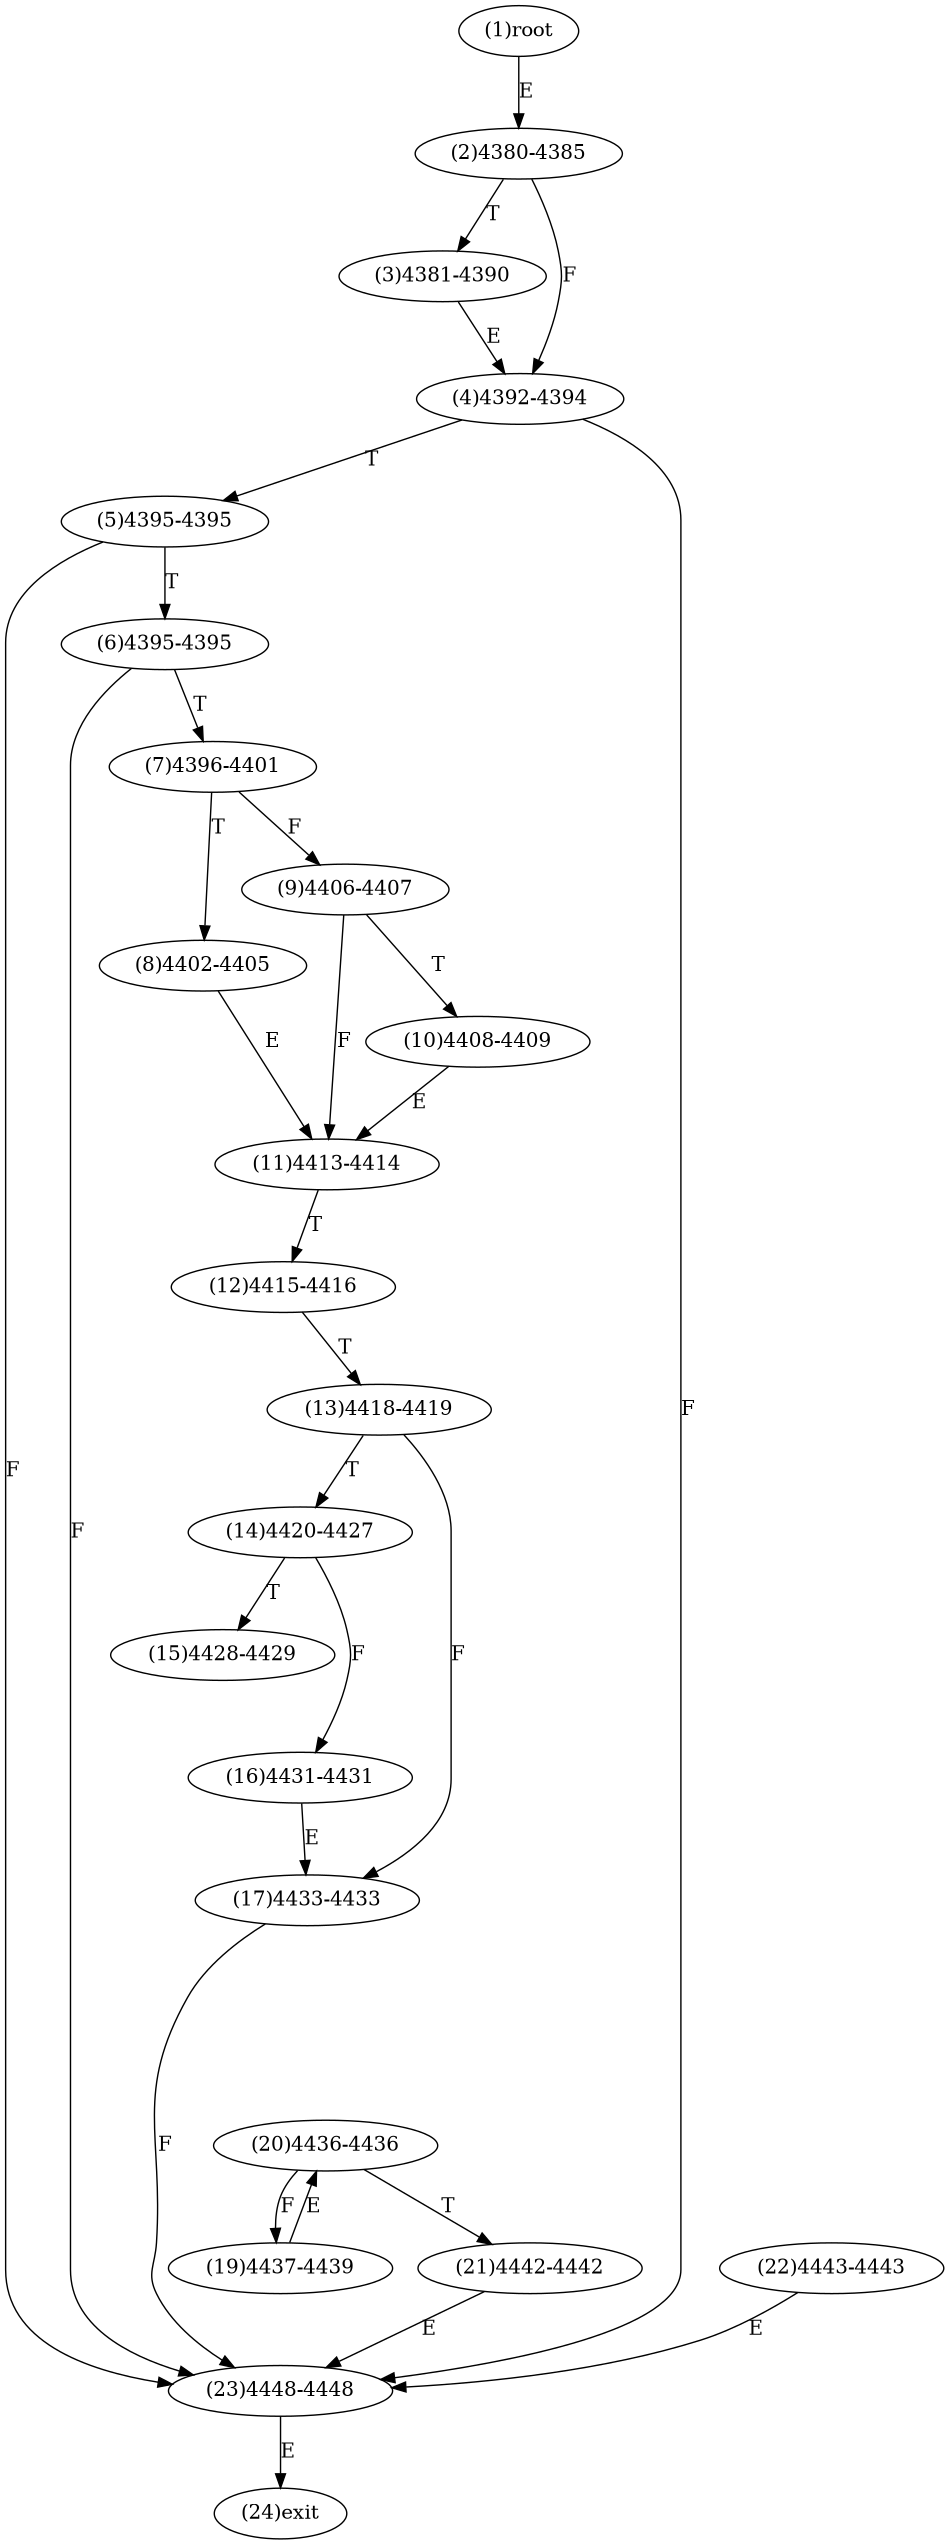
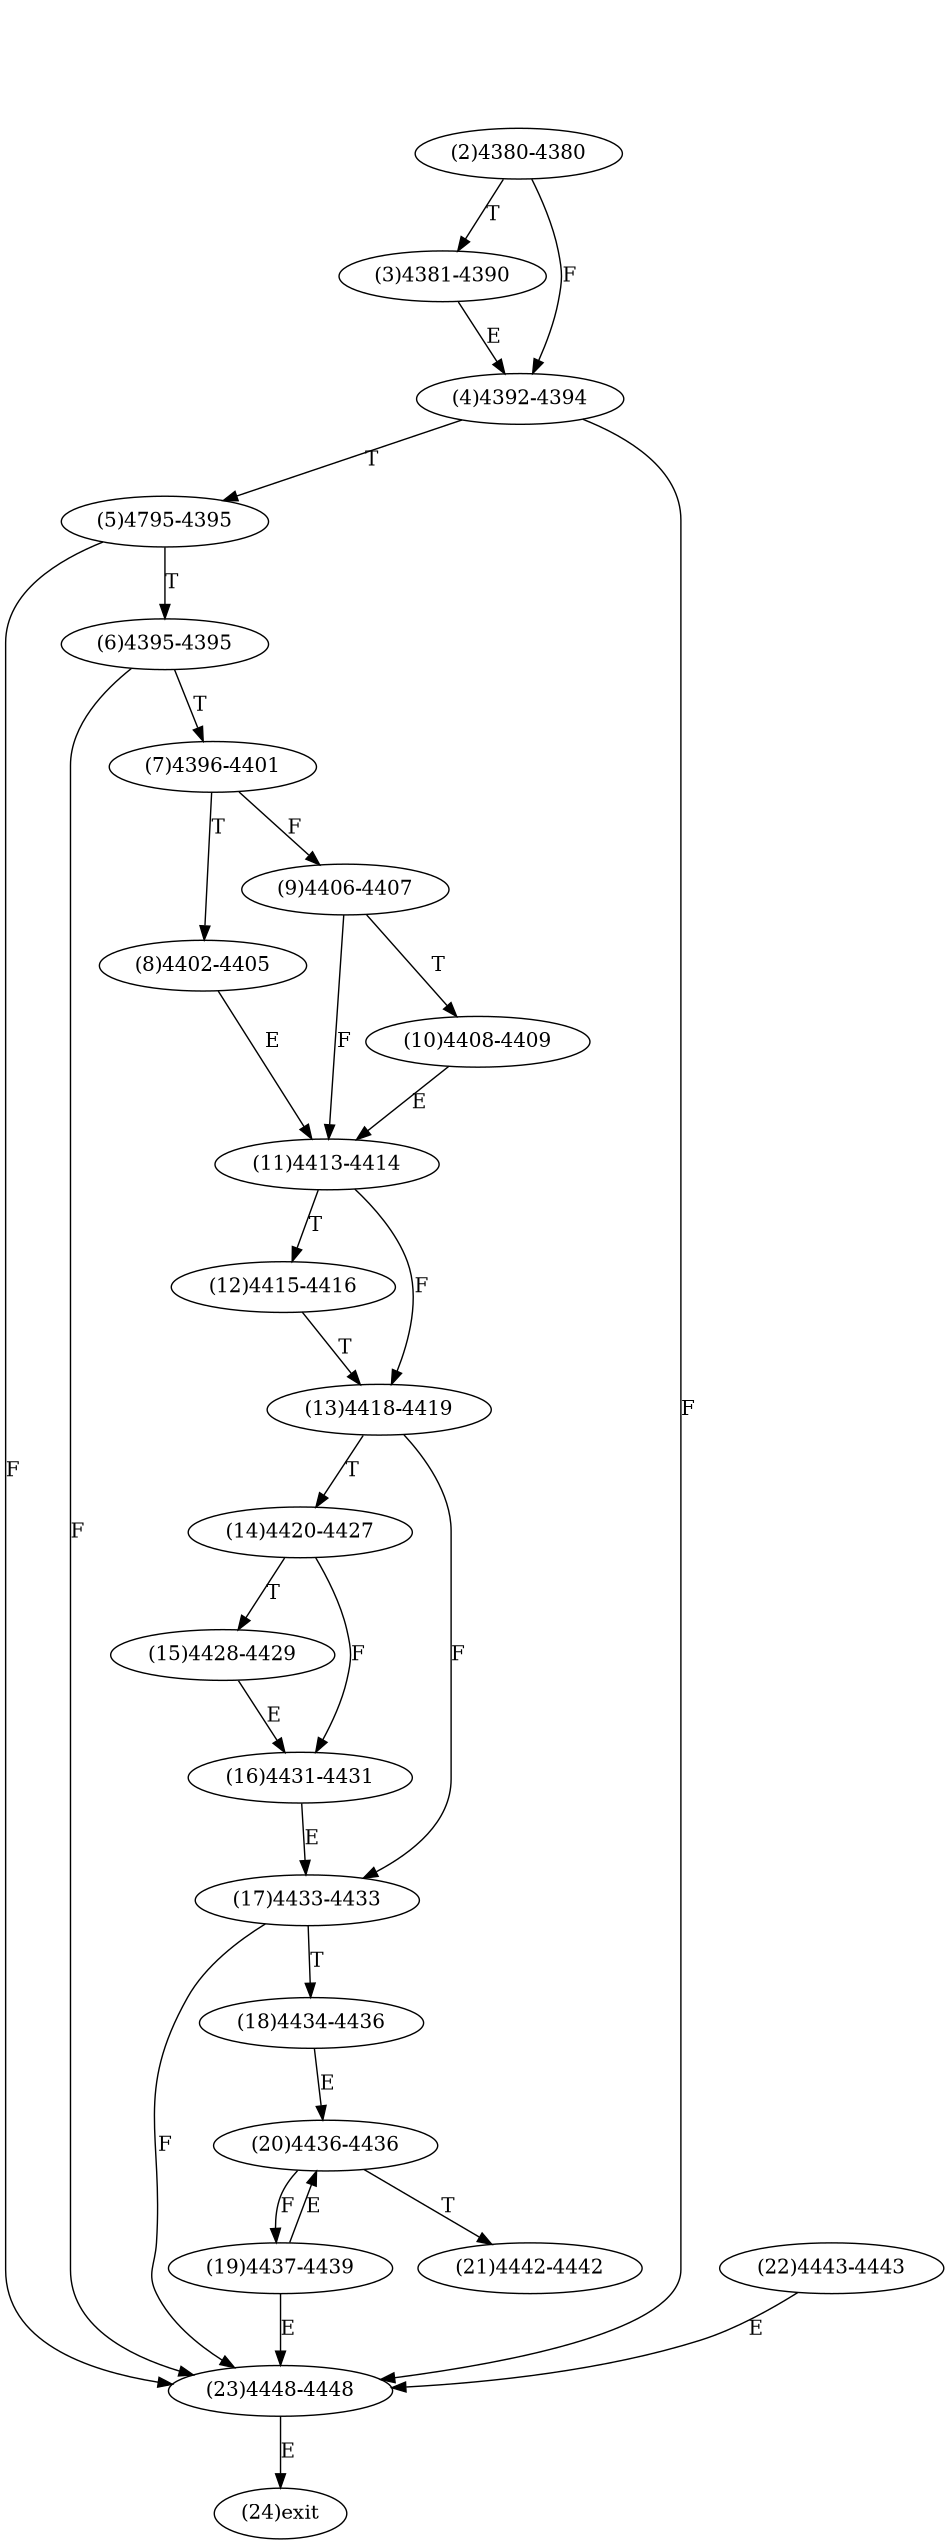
node "(1)root": removed
node "(2)4380-4385": label "(2)4380-4385" -> "(2)4380-4380"
node "(5)4395-4395": label "(5)4395-4395" -> "(5)4795-4395"
edge "(11)4413-4414" -> "(13)4418-4419": added, label "F"
edge "(15)4428-4429" -> "(16)4431-4431": added, label "E"
node "(18)4434-4436": added
edge "(21)4442-4442" -> "(23)4448-4448": now "(19)4437-4439" -> "(23)4448-4448"
